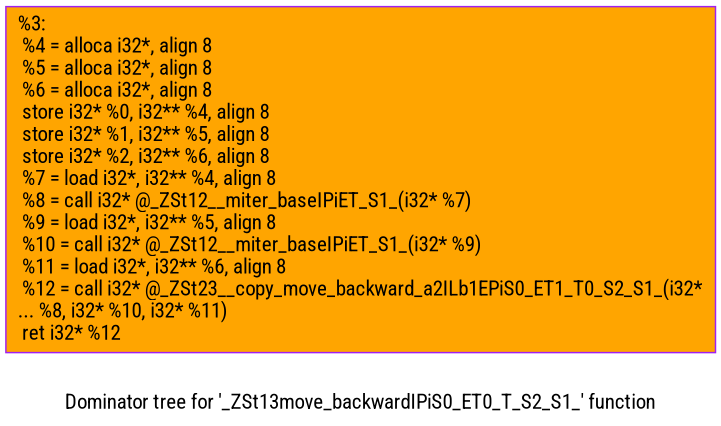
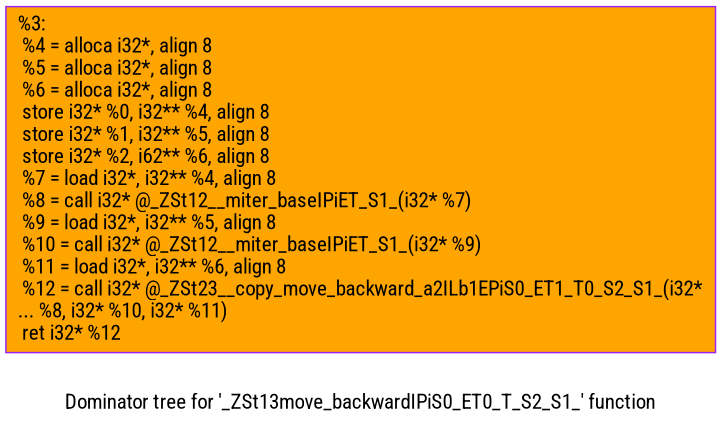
node "%3:": text "store i32* %2, i32** %6, align 8" -> "store i32* %2, i62** %6, align 8"
